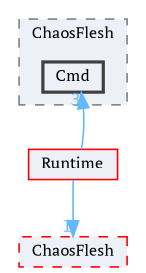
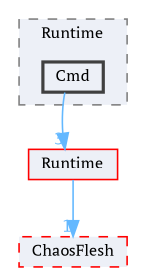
cluster "ChaosFlesh": label "ChaosFlesh" -> "Runtime"
edge "Runtime" -> "Cmd": reversed
